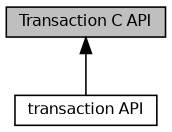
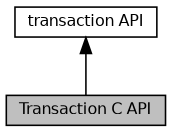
edge "transaction API" -> "Transaction C API": reversed
